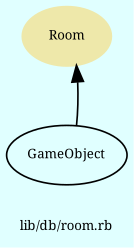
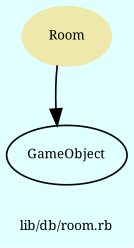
edge "GameObject" -> "Room": reversed
